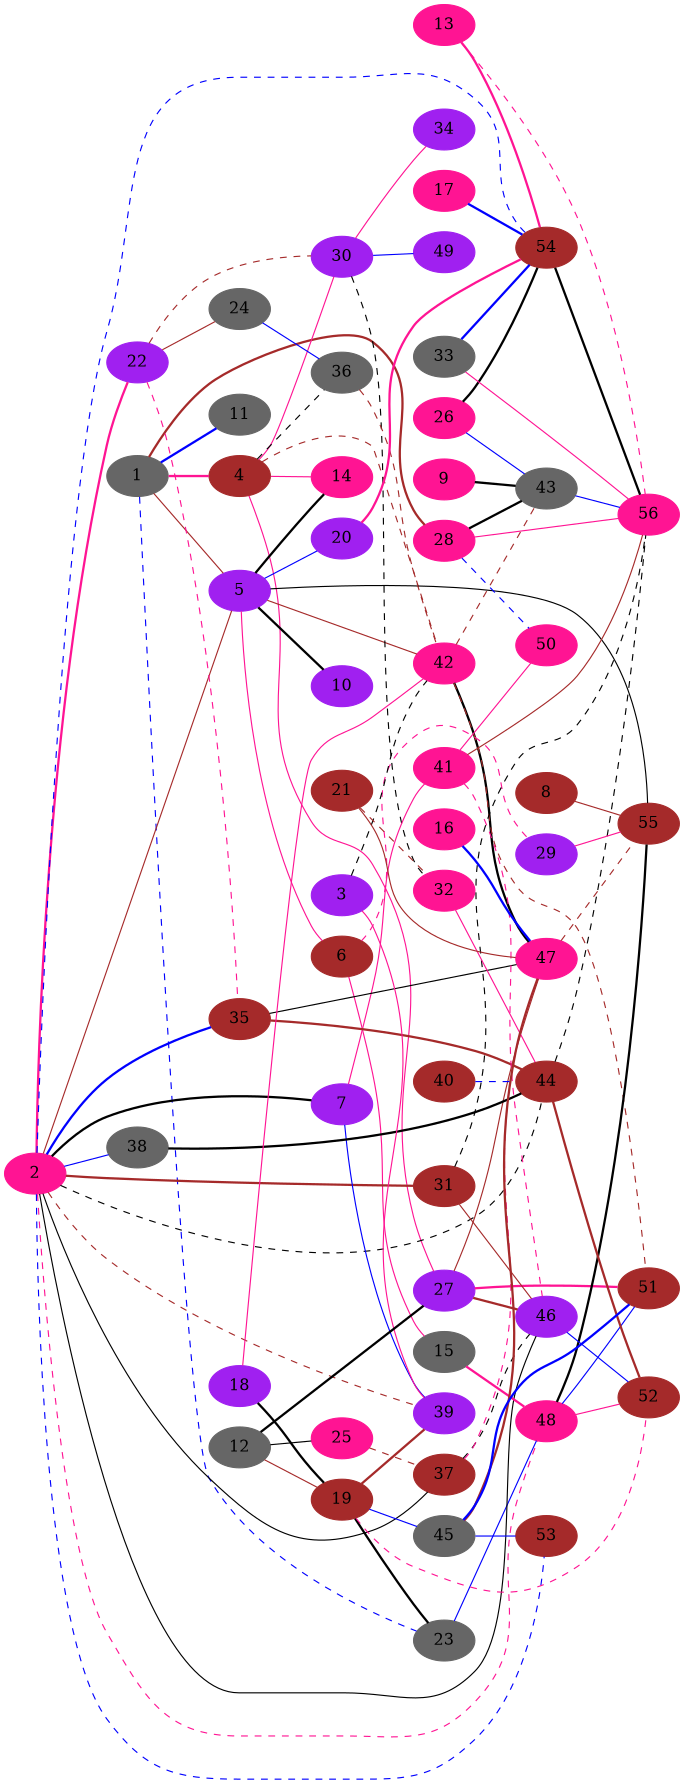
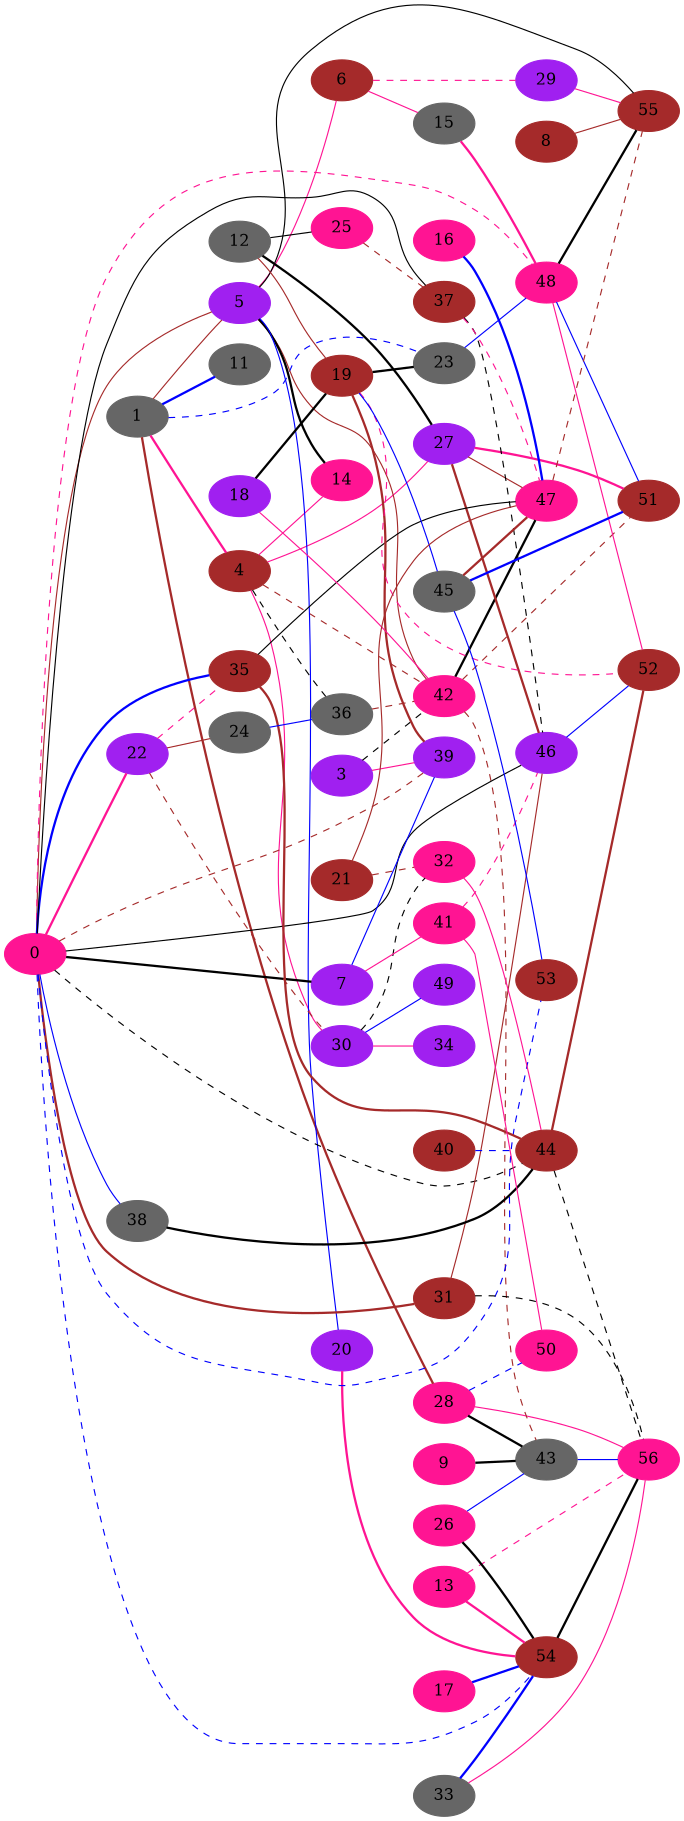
edge "56" -- "41": removed
node "10": removed
node "2": label "2" -> "0"
